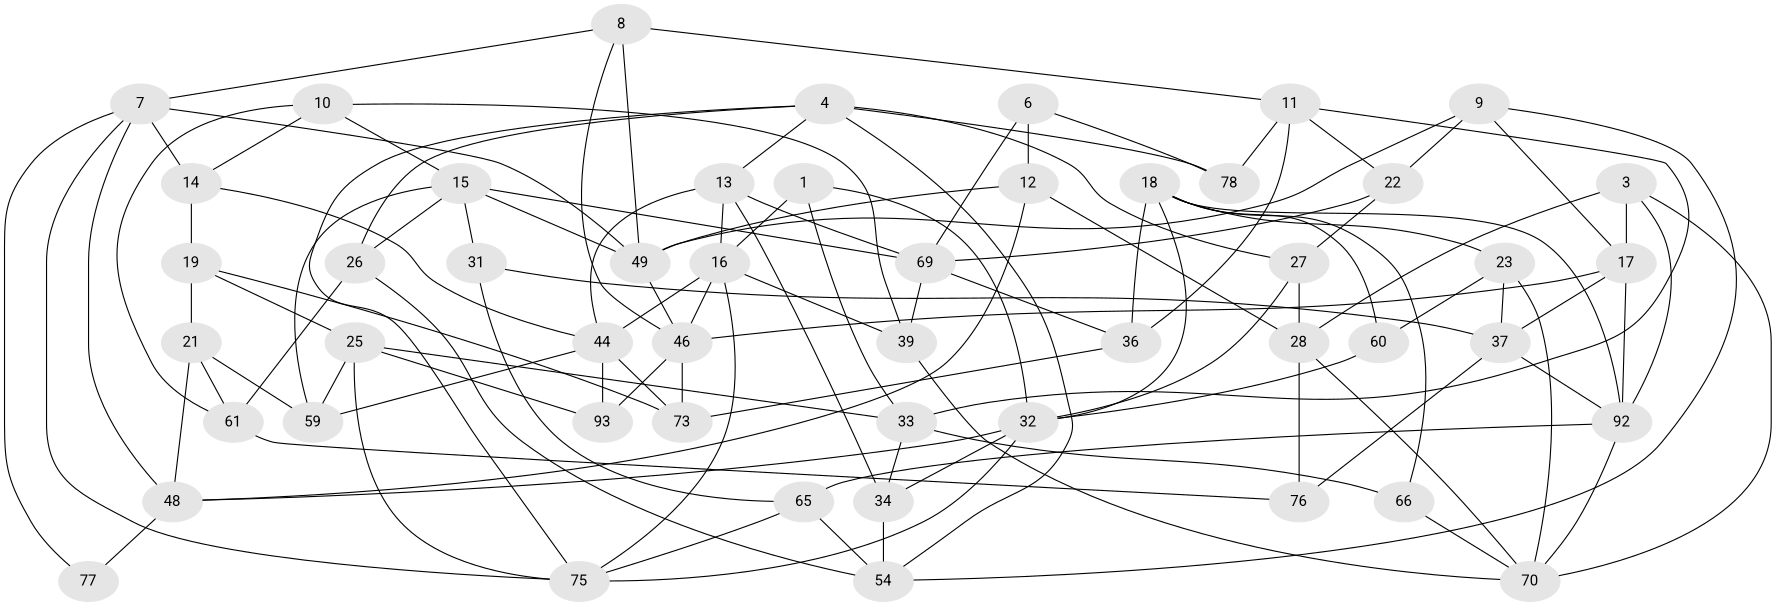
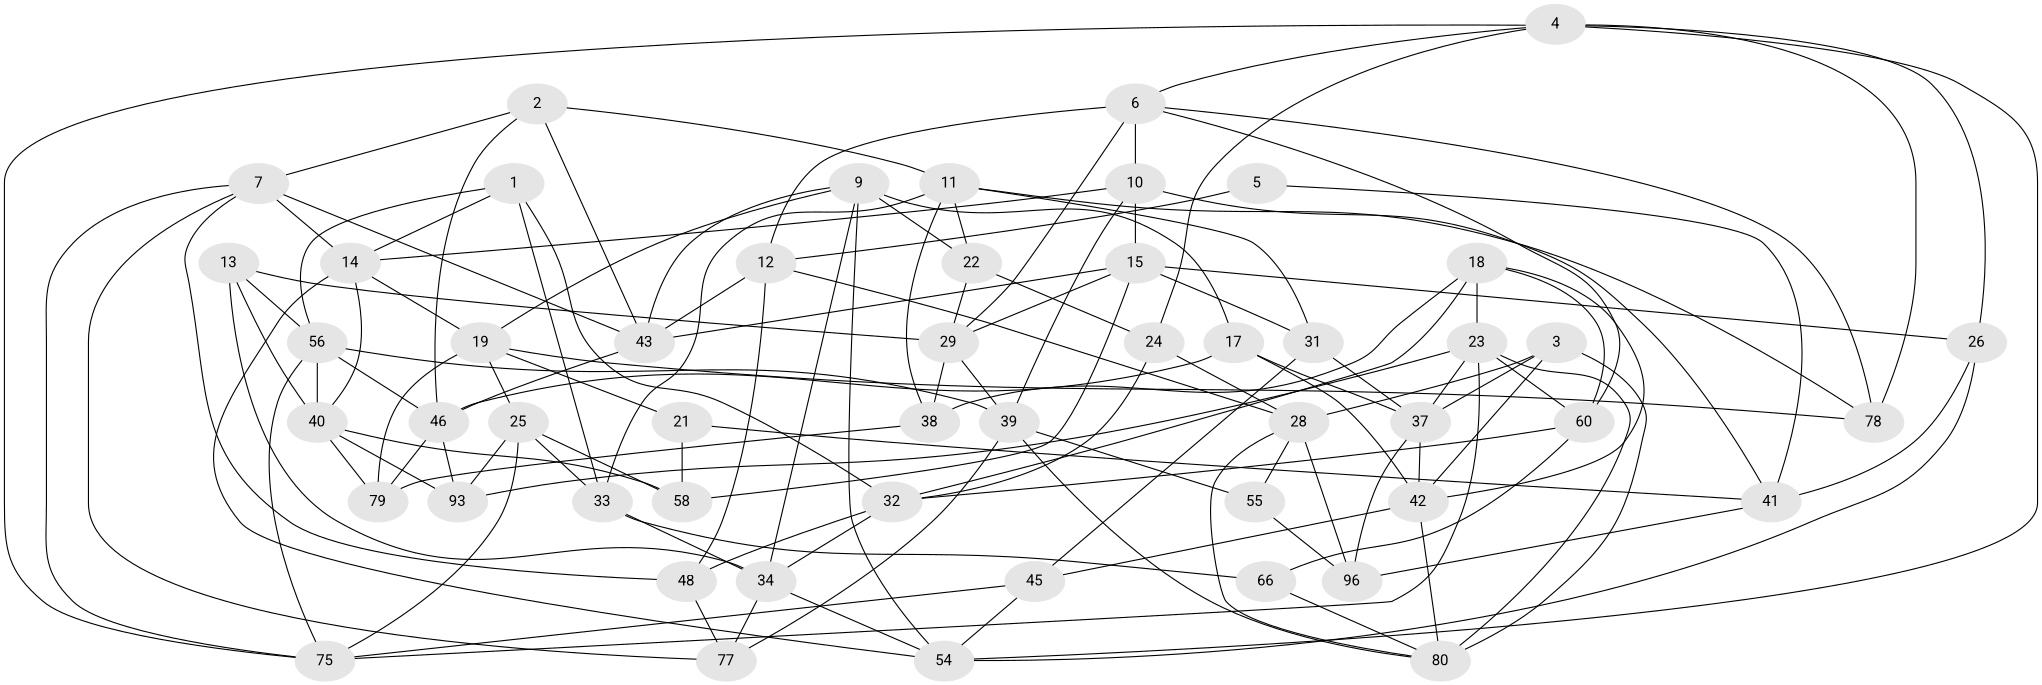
node "8": label "8" -> "2"
edge "4" -- "13": now "4" -- "6"
edge "6" -- "10": added
node "5": added
edge "6" -- "60": added
edge "11" -- "31": added
edge "1" -- "14": added
edge "3" -- "17": now "3" -- "37"
edge "9" -- "19": added
edge "18" -- "66": now "60" -- "66"
node "49": label "49" -> "43"
node "16": label "16" -> "56"
node "69": label "69" -> "29"
node "27": label "27" -> "24"
node "44": label "44" -> "40"
node "36": label "36" -> "38"
edge "19" -- "78": added
edge "9" -- "34": added
edge "21" -- "48": removed
node "61": label "61" -> "41"
node "59": label "59" -> "58"
node "73": label "73" -> "79"
node "92": label "92" -> "42"
edge "23" -- "93": added
node "65": label "65" -> "45"
node "55": added
node "76": label "76" -> "96"
edge "32" -- "75": now "23" -- "75"
edge "39" -- "77": added
edge "14" -- "54": added
node "70": label "70" -> "80"
edge "34" -- "77": added
